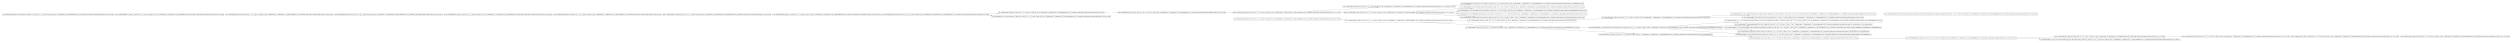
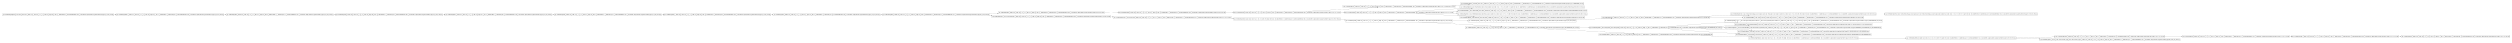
node "type = XCUIElementTypeScrollView": added
